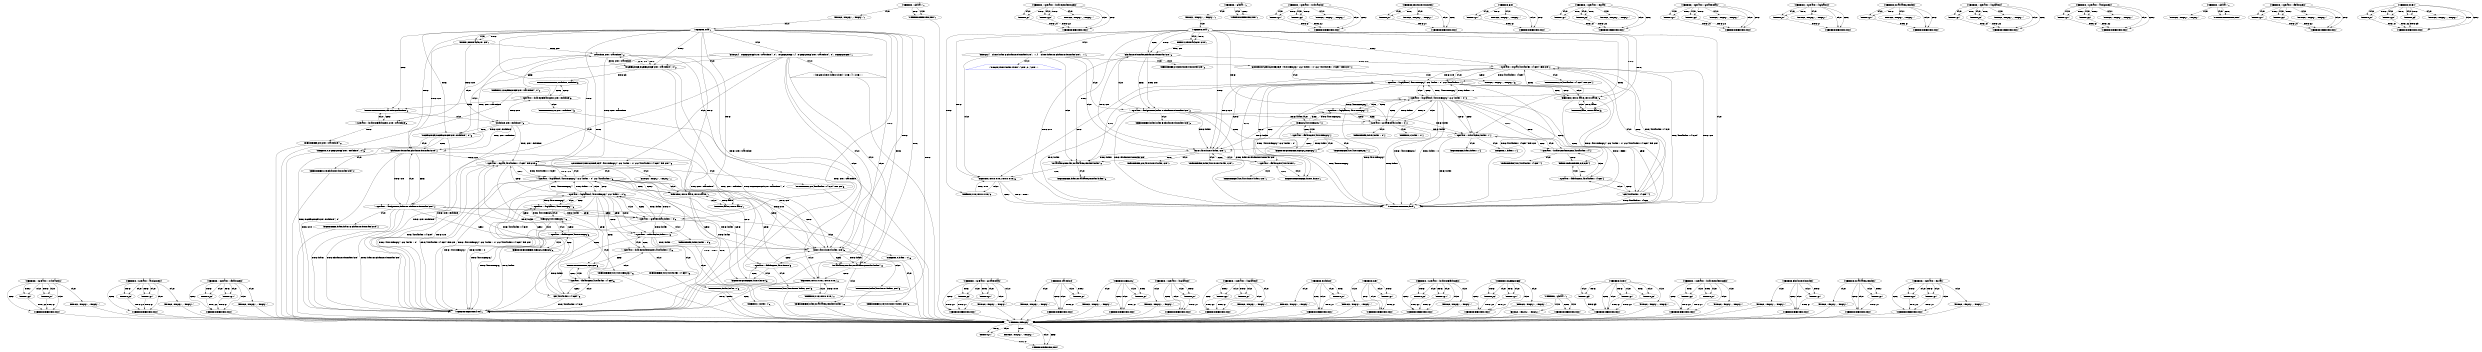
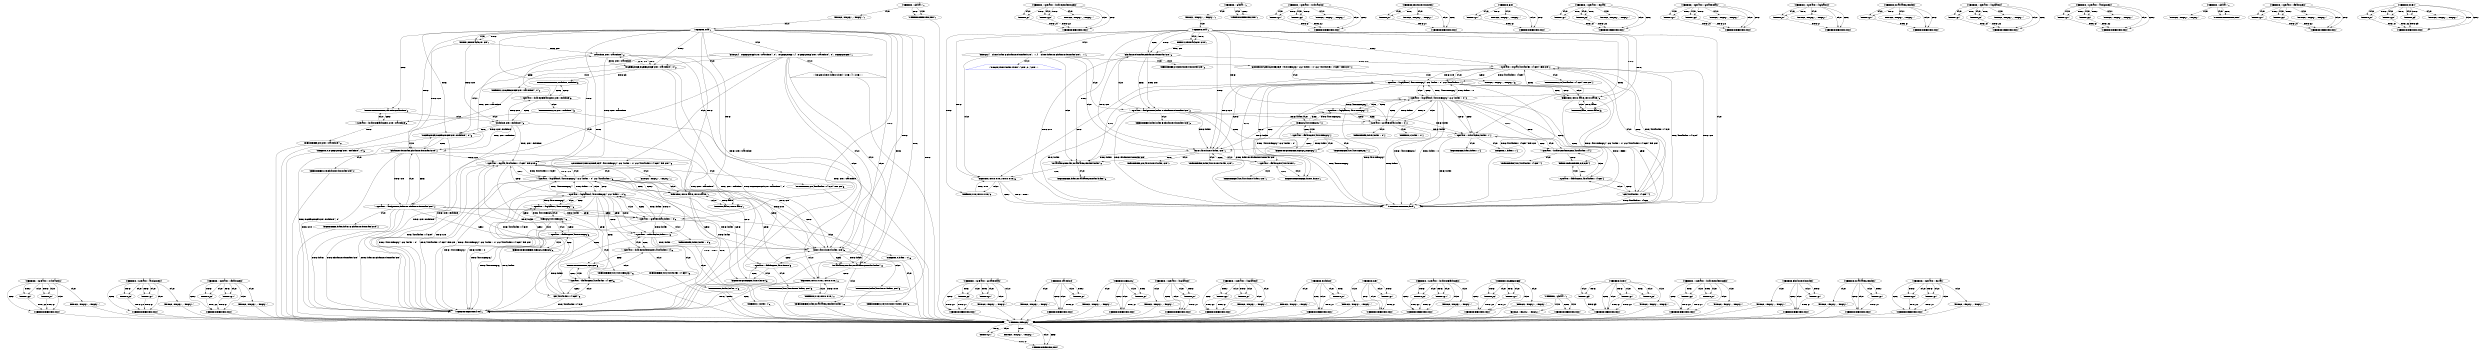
edge "(DCHECK_GE,DCHECK_GE(cue->startTime(), 0))" -> "(LITERAL,0,DCHECK_GE(cue->startTime(), 0))": added, label "AST:"
edge "(startTime,cue->startTime())" -> "(<operator>.indirectFieldAccess,cue->startTime)": now "(IDENTIFIER,cue,cue->endTime())" -> "(<operator>.indirectFieldAccess,cue->startTime)"
edge "(<operator>.indirectFieldAccess,cue->endTime)" -> "(FIELD_IDENTIFIER,startTime,startTime)": now "(<operator>.indirectFieldAccess,cue->endTime)" -> "(endTime,cue->endTime())"
edge "(DCHECK_GE,DCHECK_GE(cue->endTime(), 0))" -> "(LITERAL,0,DCHECK_GE(cue->endTime(), 0))": reversed
